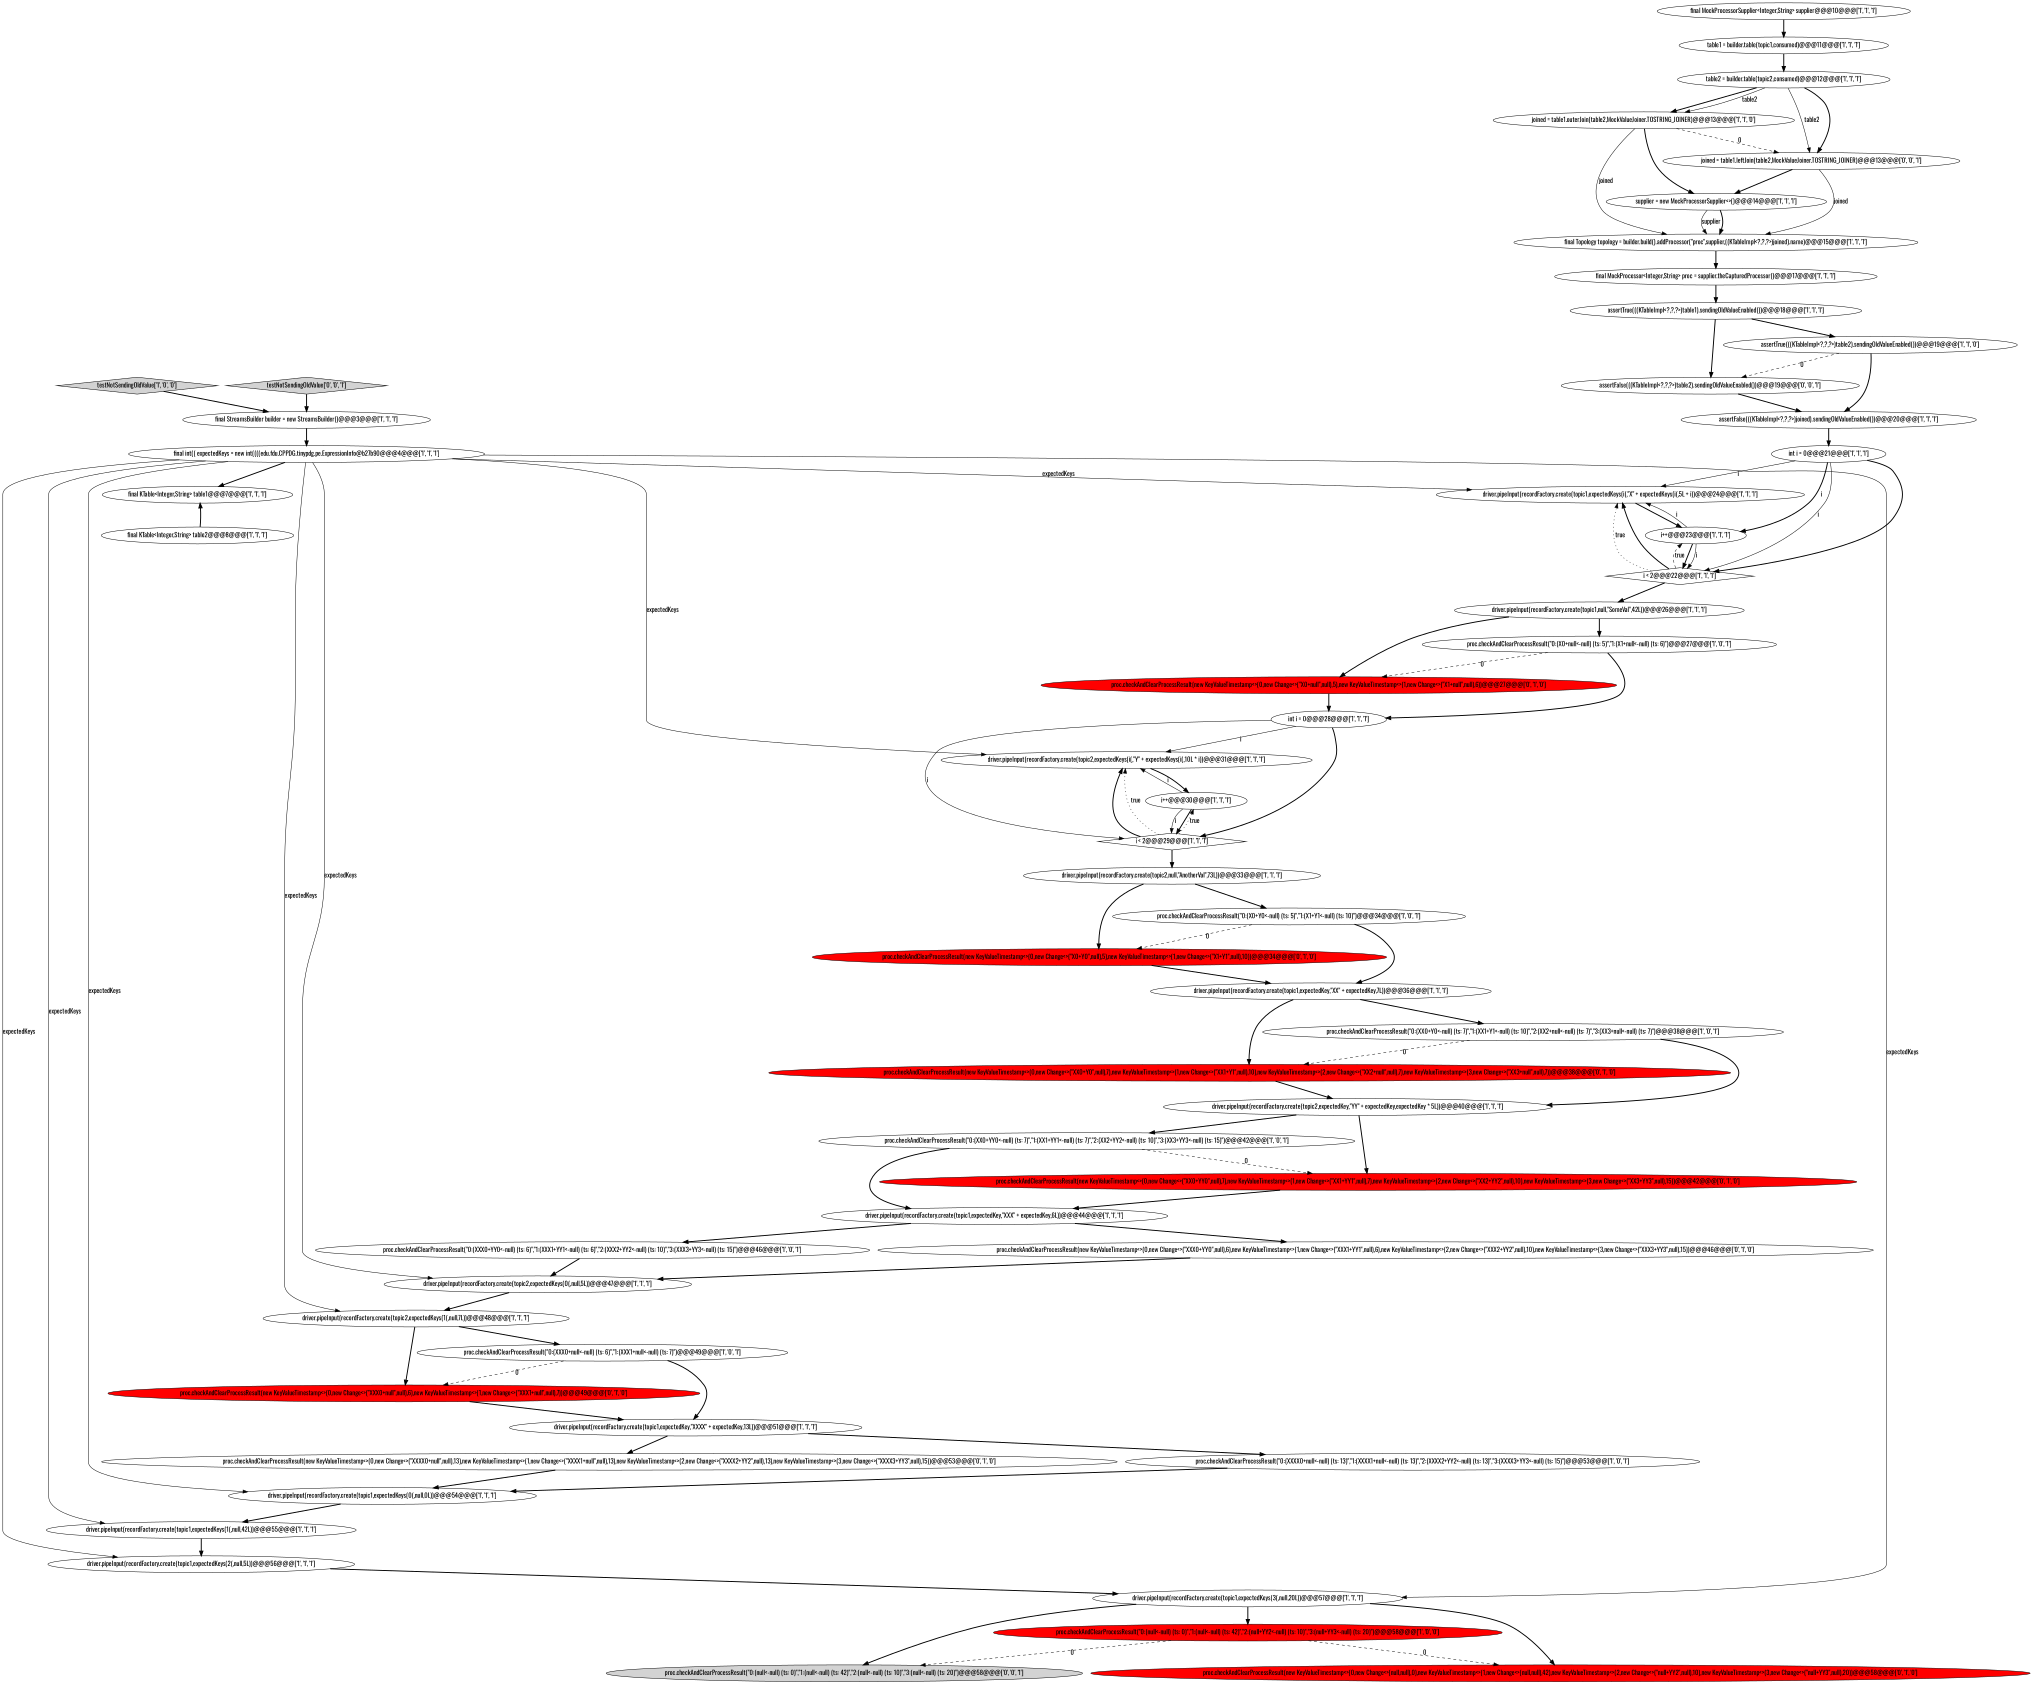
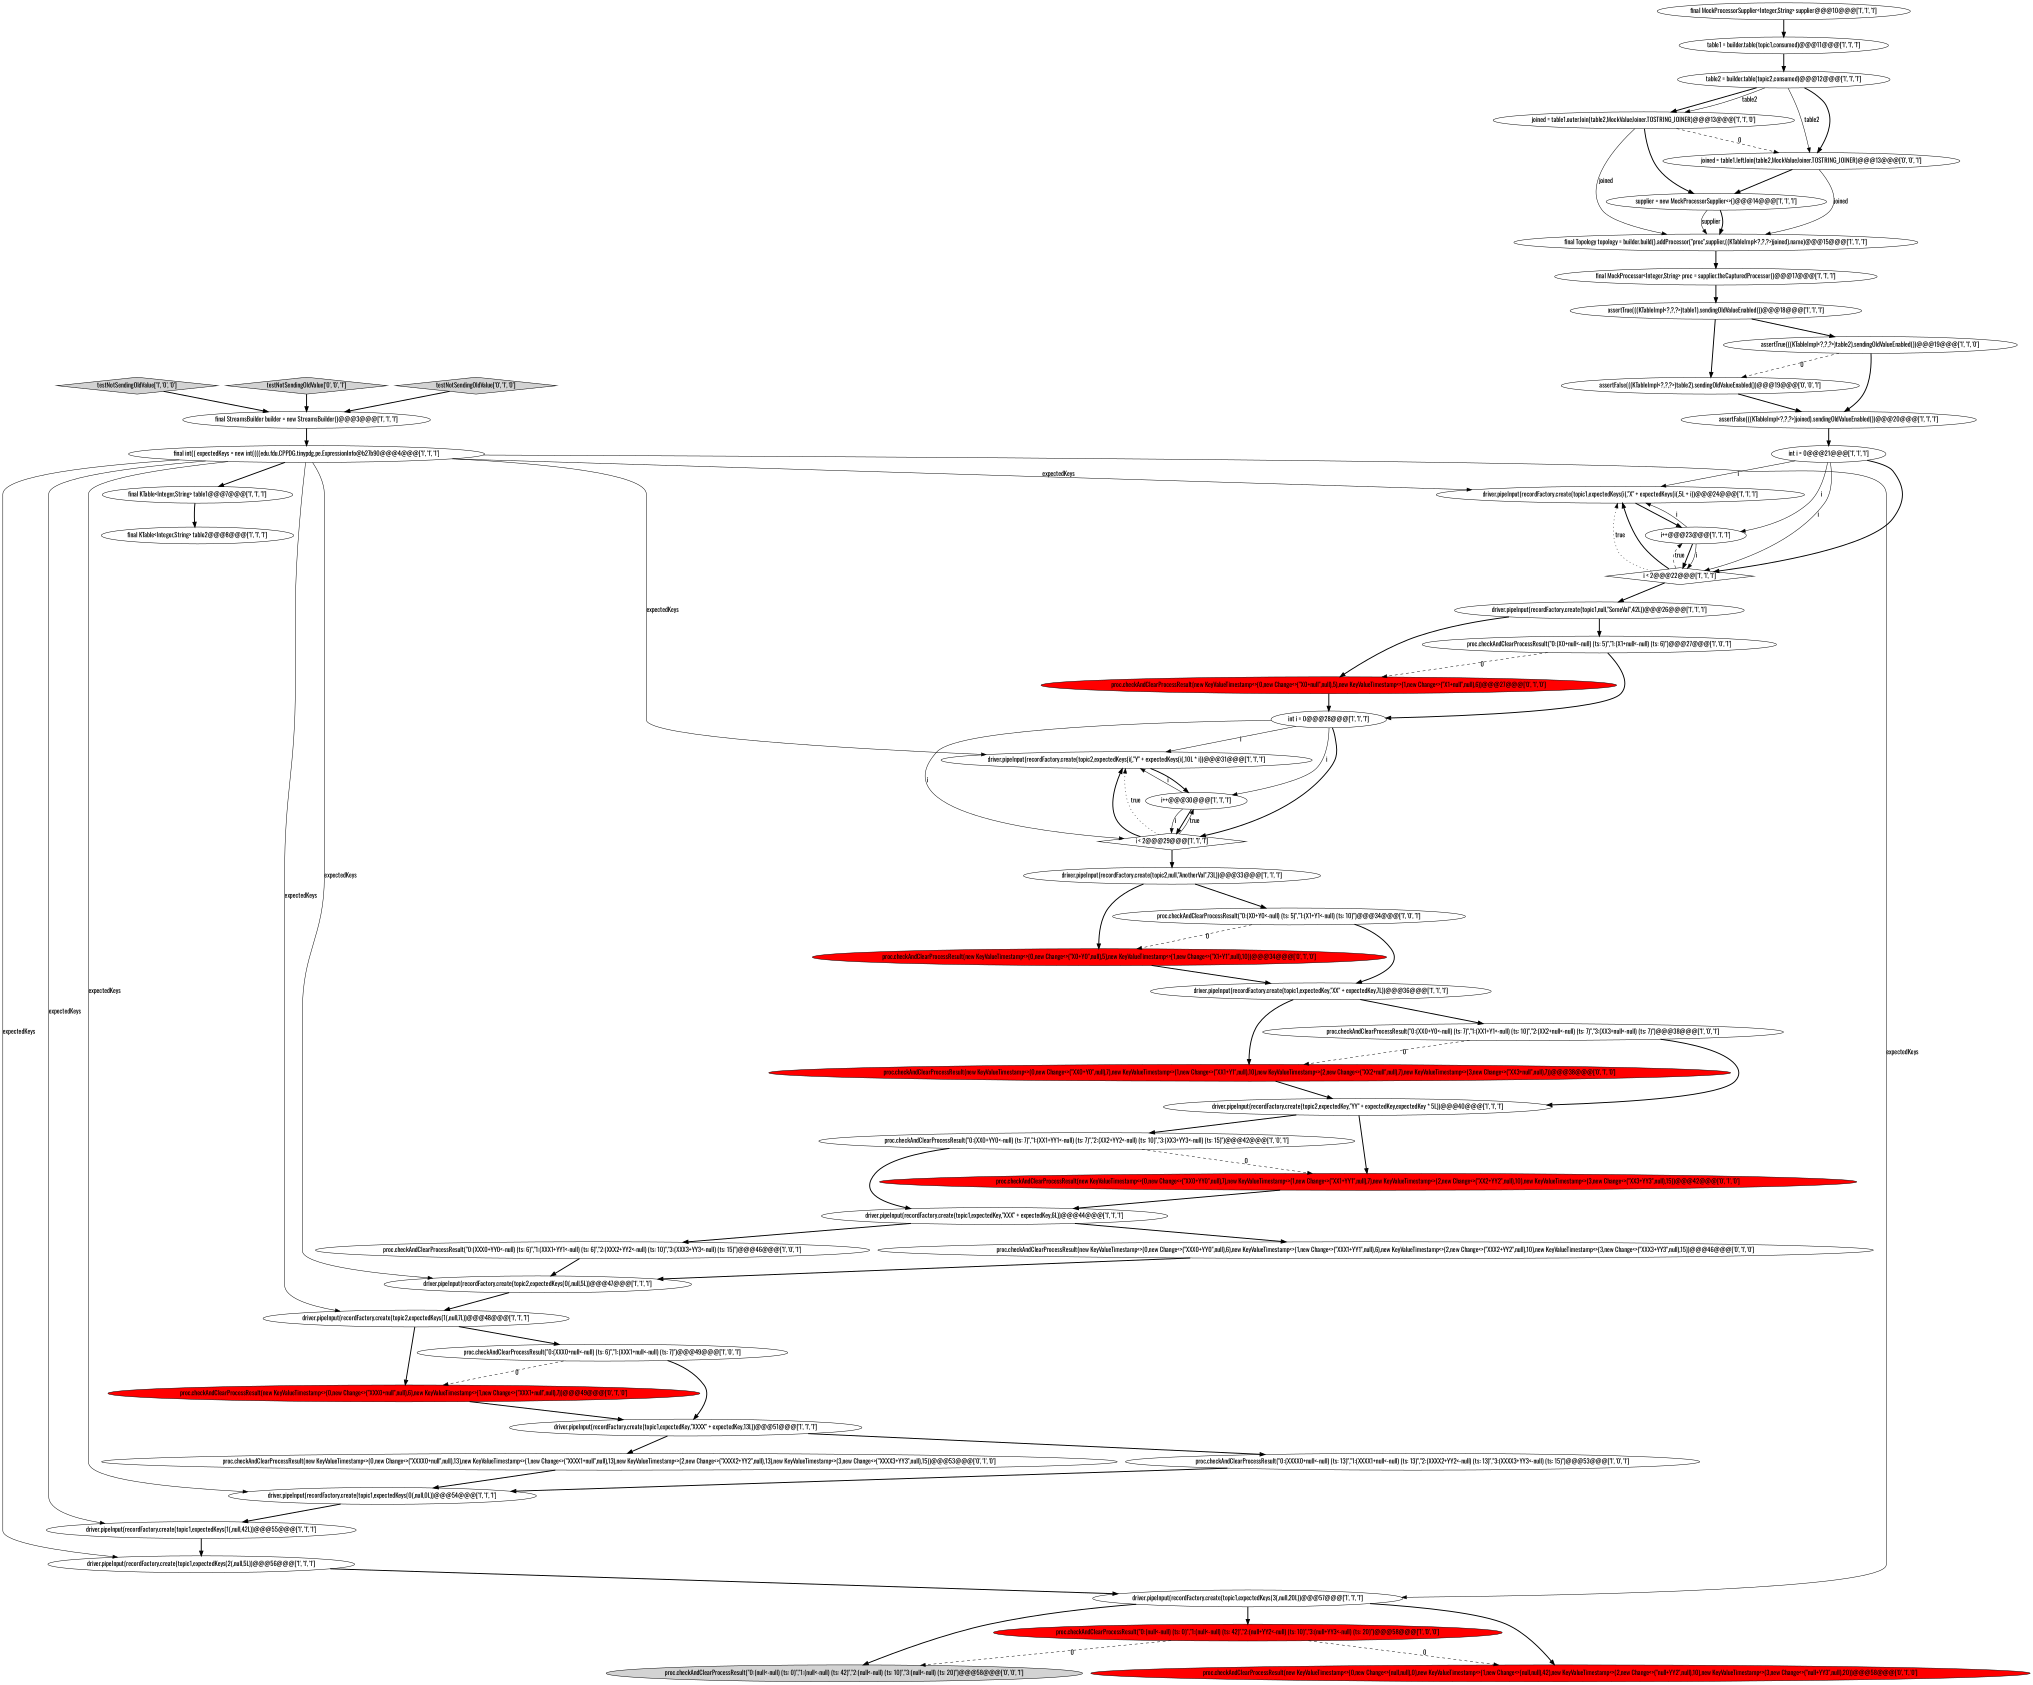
node "testNotSendingOldValue['0', '1', '0']": added
edge "int i = 0@@@21@@@['1', '1', '1']" -> "i++@@@23@@@['1', '1', '1']": style bold -> solid
edge "final KTable<Integer,String> table2@@@8@@@['1', '1', '1']" -> "final KTable<Integer,String> table1@@@7@@@['1', '1', '1']": reversed
edge "int i = 0@@@28@@@['1', '1', '1']" -> "i++@@@30@@@['1', '1', '1']": added, label "i"
edge "i < 2@@@29@@@['1', '1', '1']" -> "i++@@@30@@@['1', '1', '1']": style dotted -> solid
